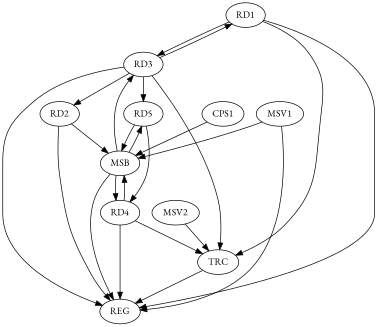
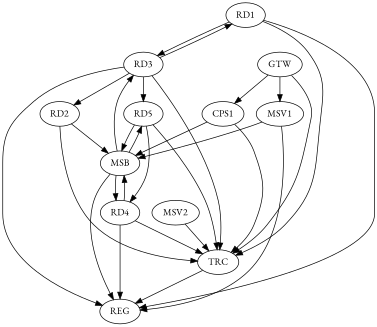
node "GTW": added
edge "RD5" -> "TRC": added
edge "CPS1" -> "TRC": added
edge "RD2" -> "REG": now "RD2" -> "TRC"
